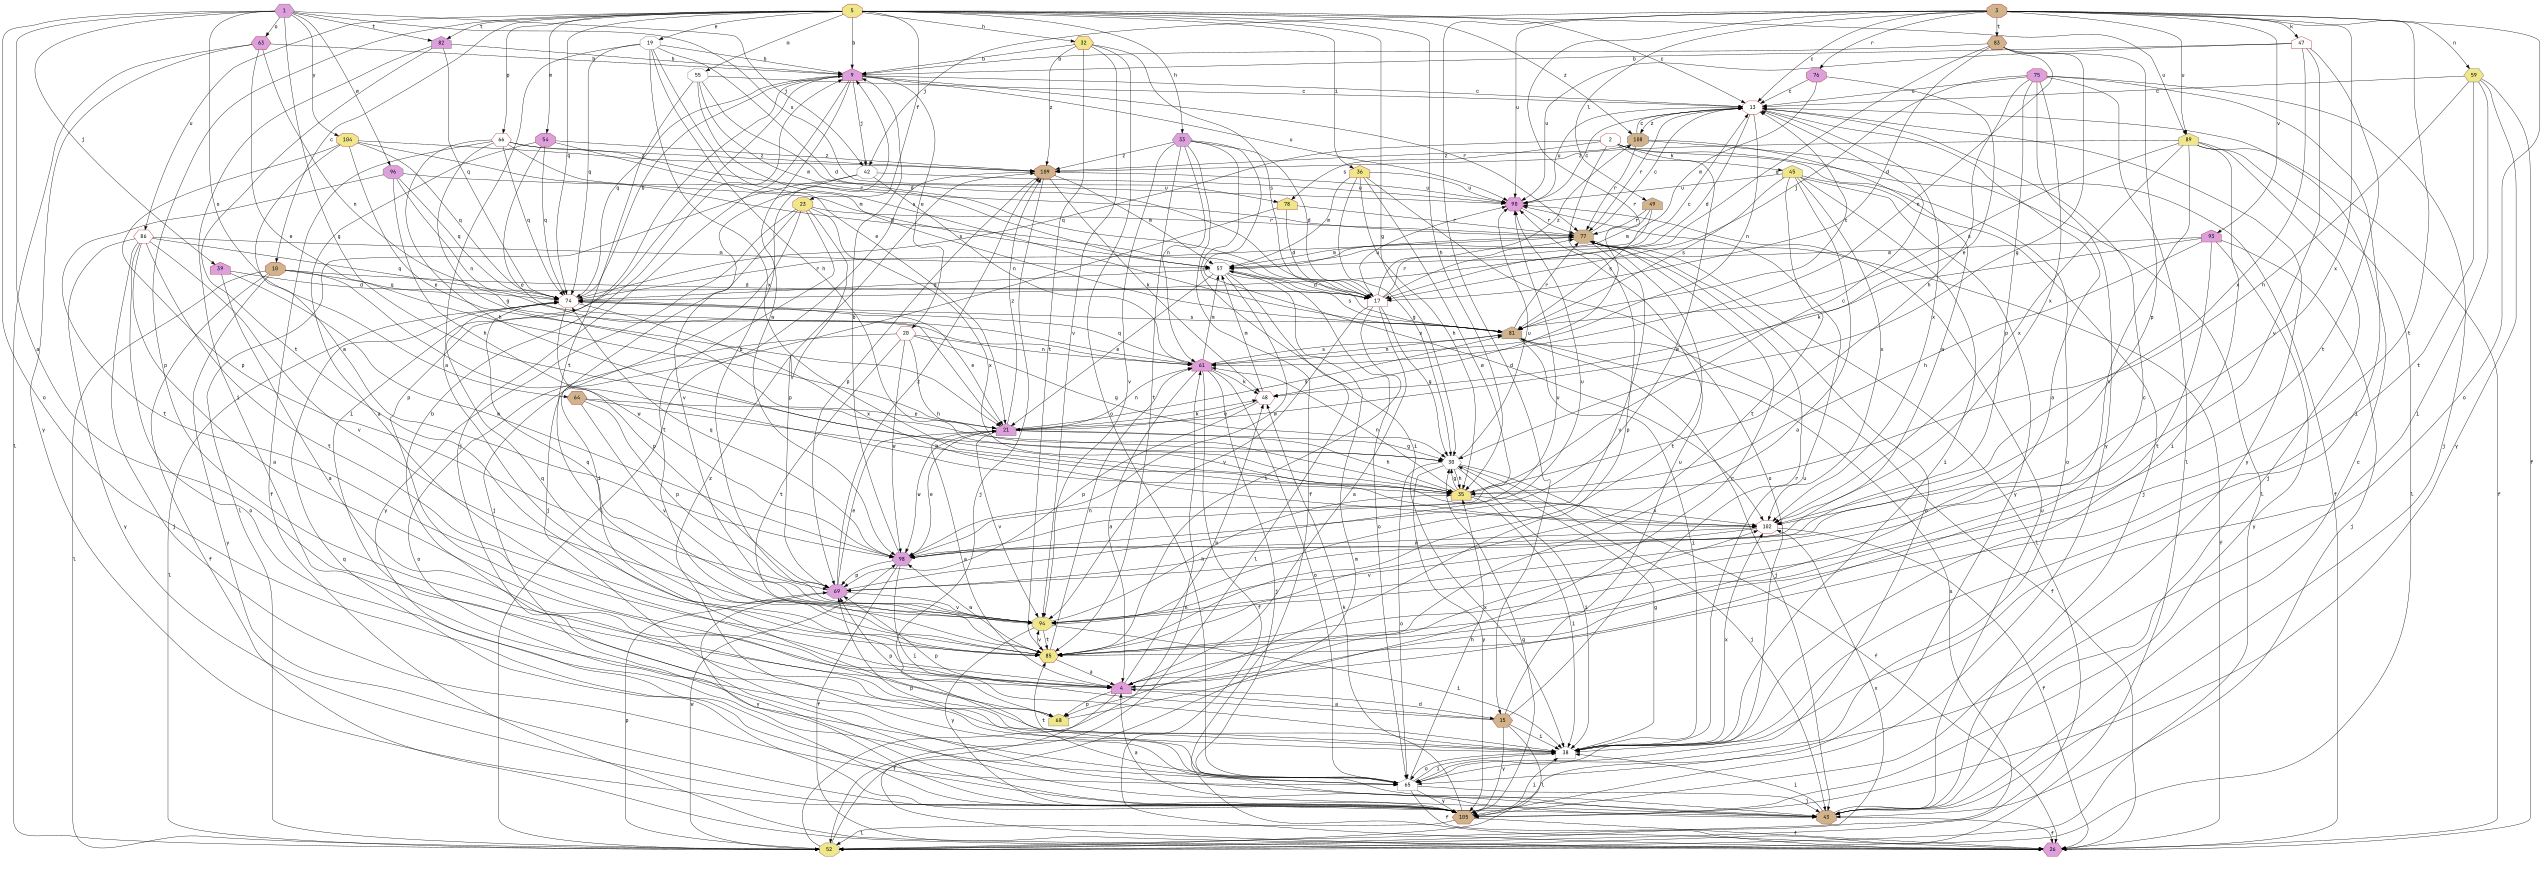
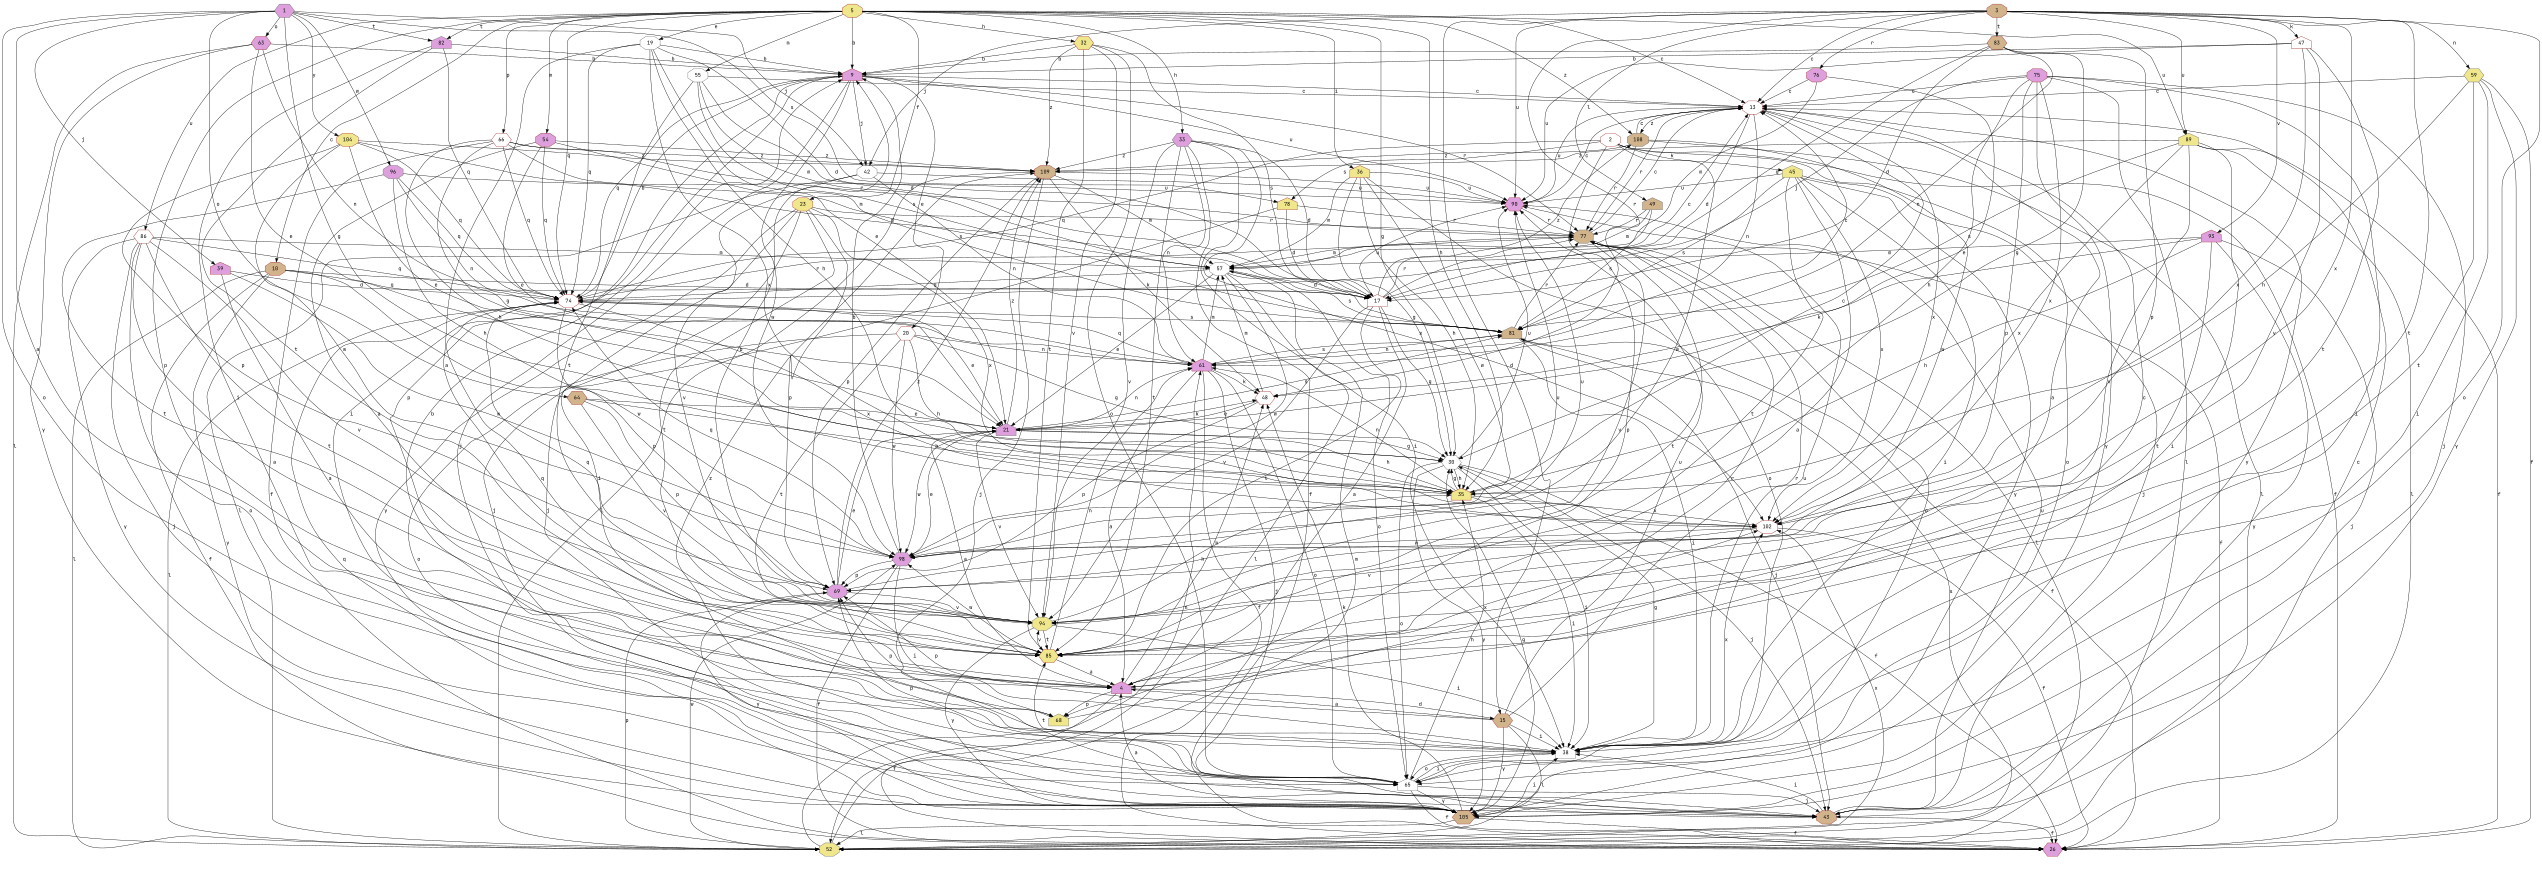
edge "89" -> "43": removed, label "j"
